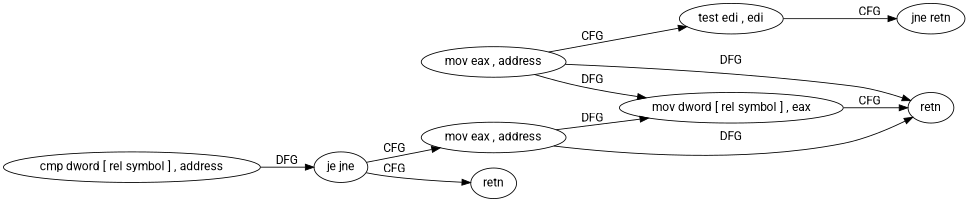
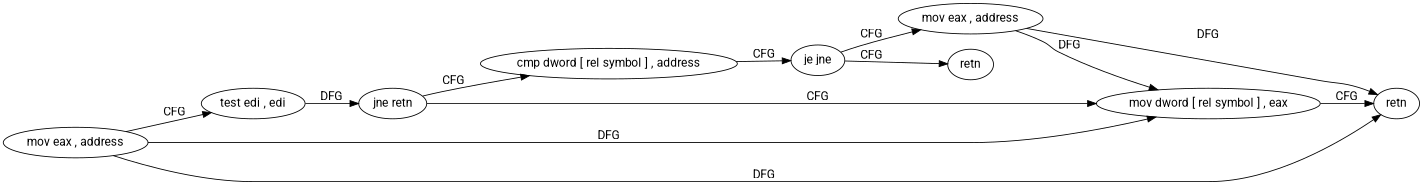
edge "test edi , edi" -> "jne retn": label "CFG" -> "DFG"
edge "jne retn" -> "cmp dword [ rel symbol ] , address": added, label "CFG"
edge "jne retn" -> "mov dword [ rel symbol ] , eax": added, label "CFG"
edge "cmp dword [ rel symbol ] , address" -> "je jne": label "DFG" -> "CFG"
